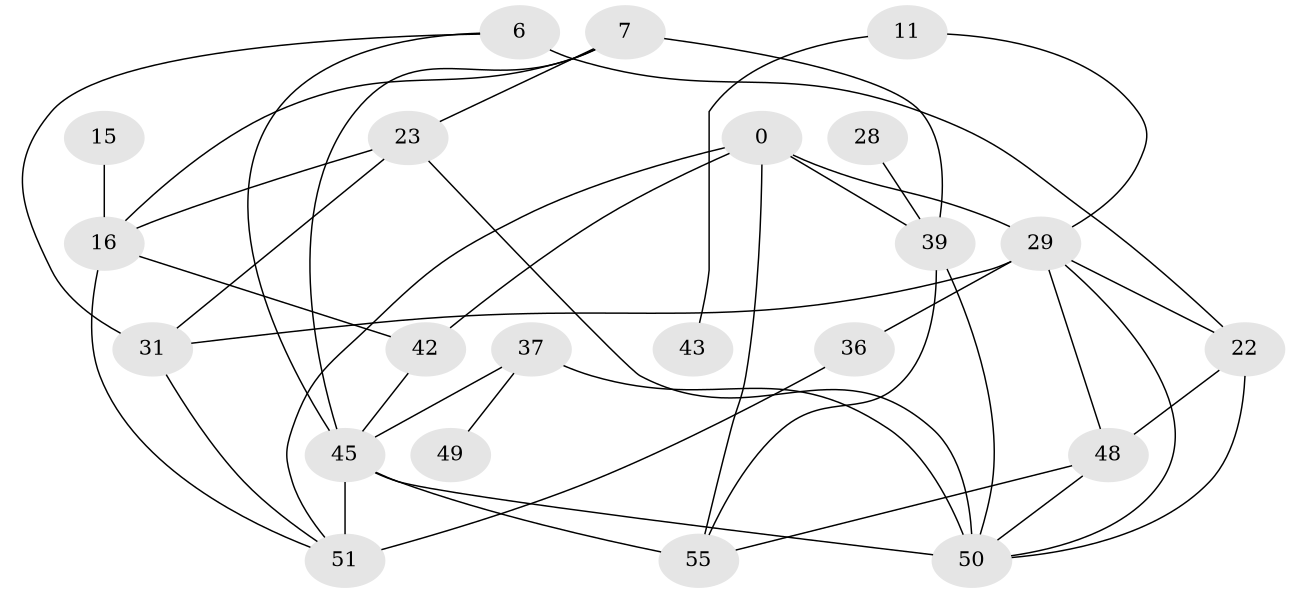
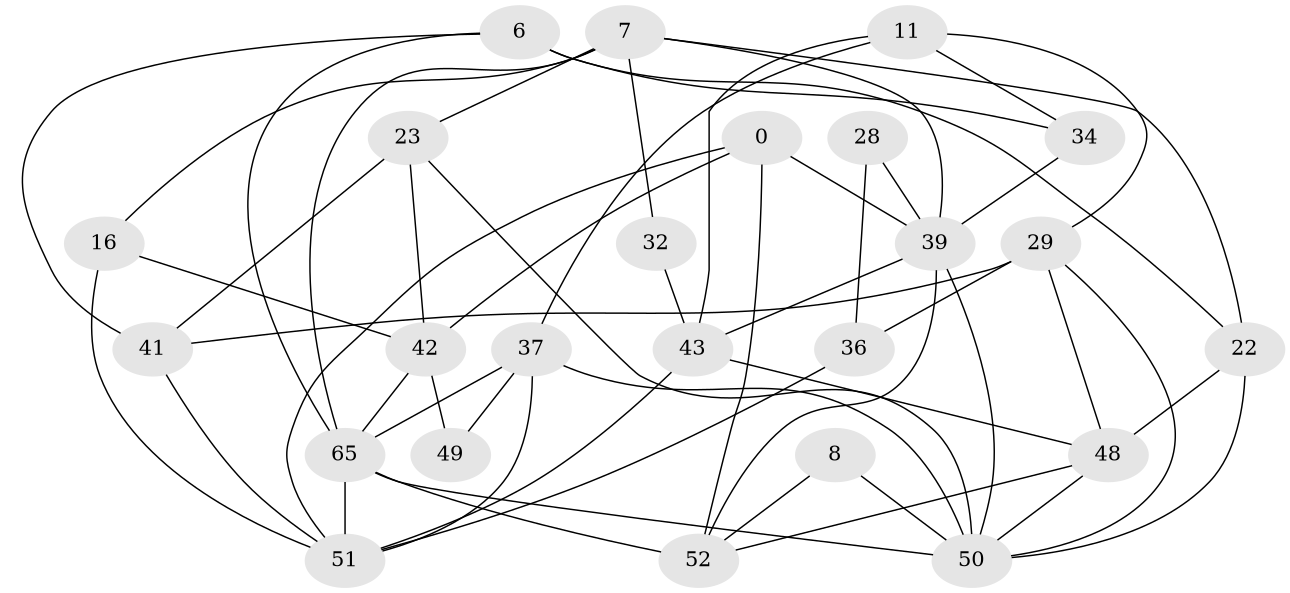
node "15": removed
node "34": added
edge "11" -- "37": added
edge "23" -- "16": now "23" -- "42"
edge "0" -- "29": removed
node "32": added
edge "28" -- "36": added
edge "39" -- "43": added
edge "29" -- "22": now "7" -- "22"
node "31": label "31" -> "41"
edge "42" -- "49": added
edge "43" -- "48": added
node "45": label "45" -> "65"
node "8": added
edge "43" -- "51": added
edge "37" -- "51": added
node "55": label "55" -> "52"
